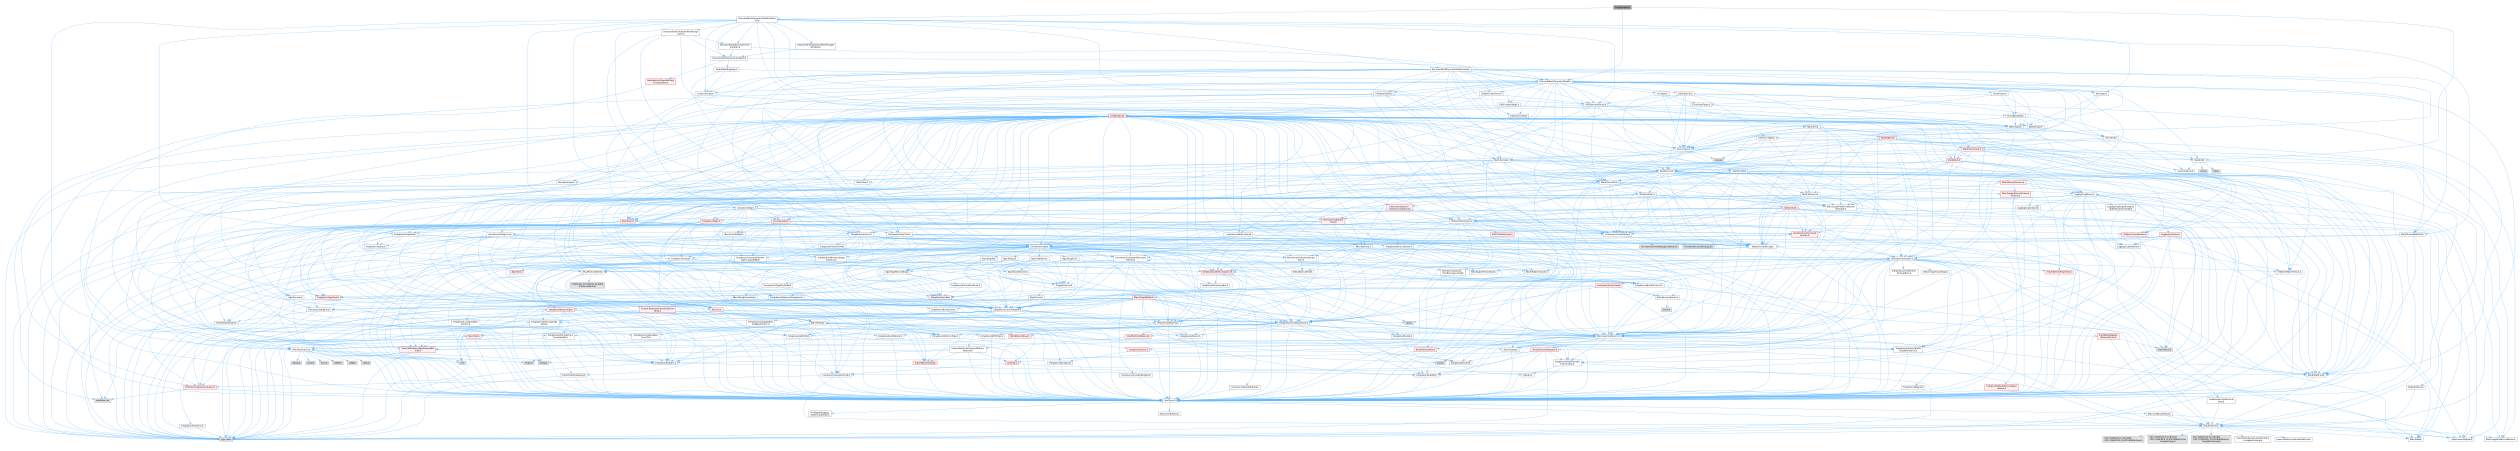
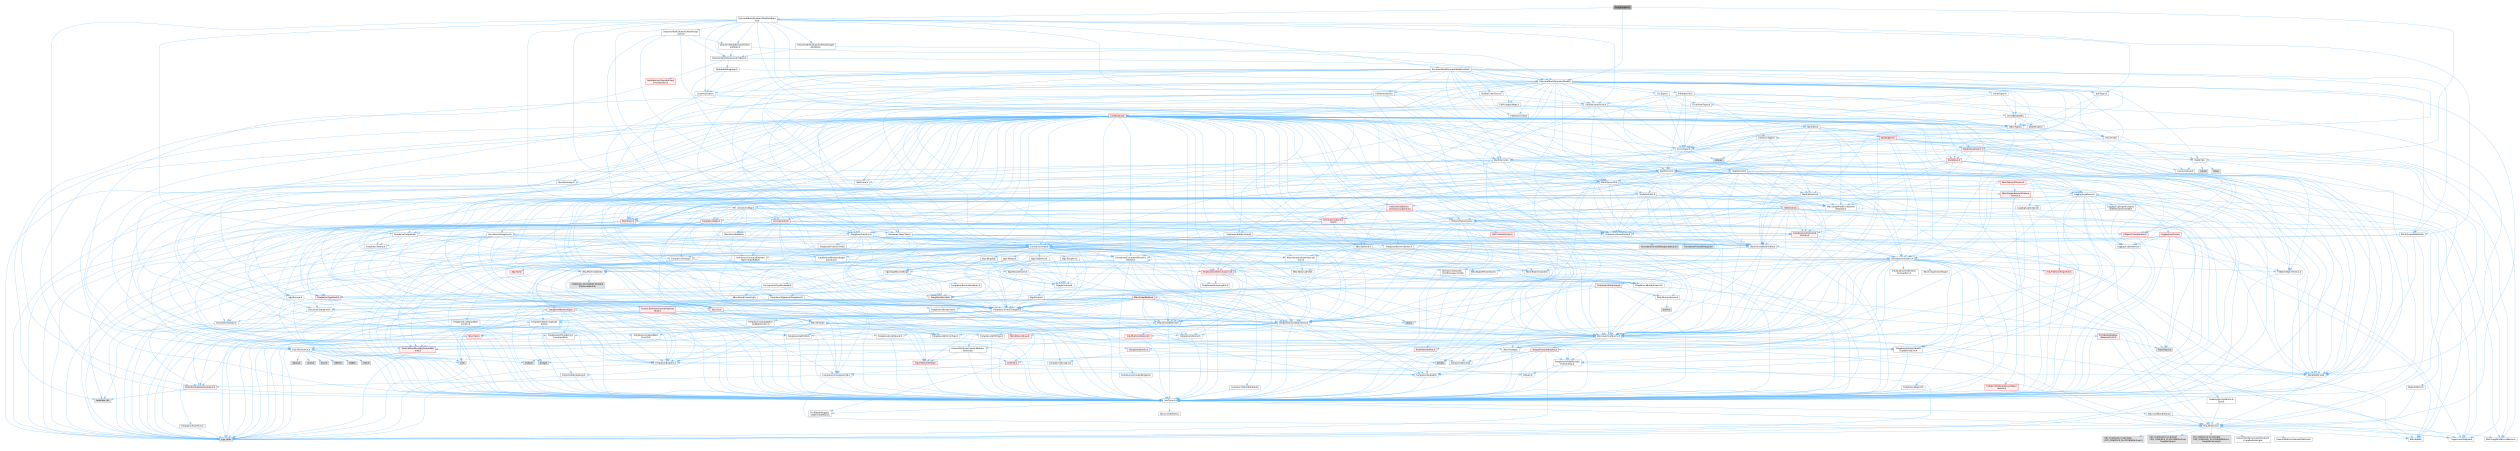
edge "Math/IntVector.h" -> "DynamicMesh/DynamicMesh3.h": now "DynamicMesh/DynamicMeshTriangle Attribute.h" -> "DynamicMesh/DynamicMesh3.h"
node "Math/IsTriviallyCopy.h": label "Math/IsTriviallyCopy.h" -> "Math/UnrealMathUtility.h"
node "Templates/Models.h": removed
edge "CoreFwd.h" -> "CoreTypes.h": now "CoreFwd.h" -> "ProfilingDebugging /UMemoryDefines.h"
